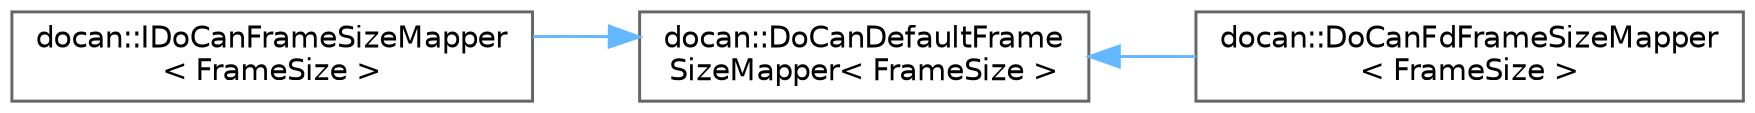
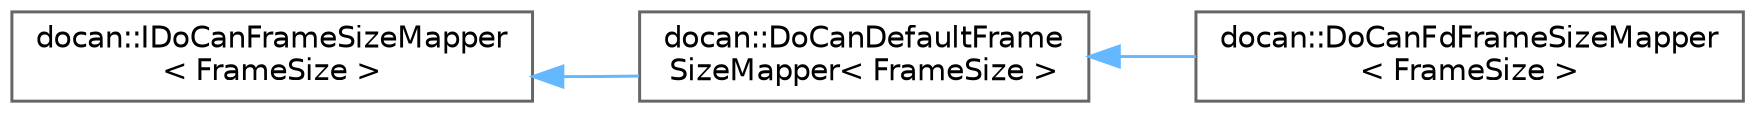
edge "docan::IDoCanFrameSizeMapper < FrameSize >" -> "docan::DoCanDefaultFrame SizeMapper< FrameSize >": reversed
